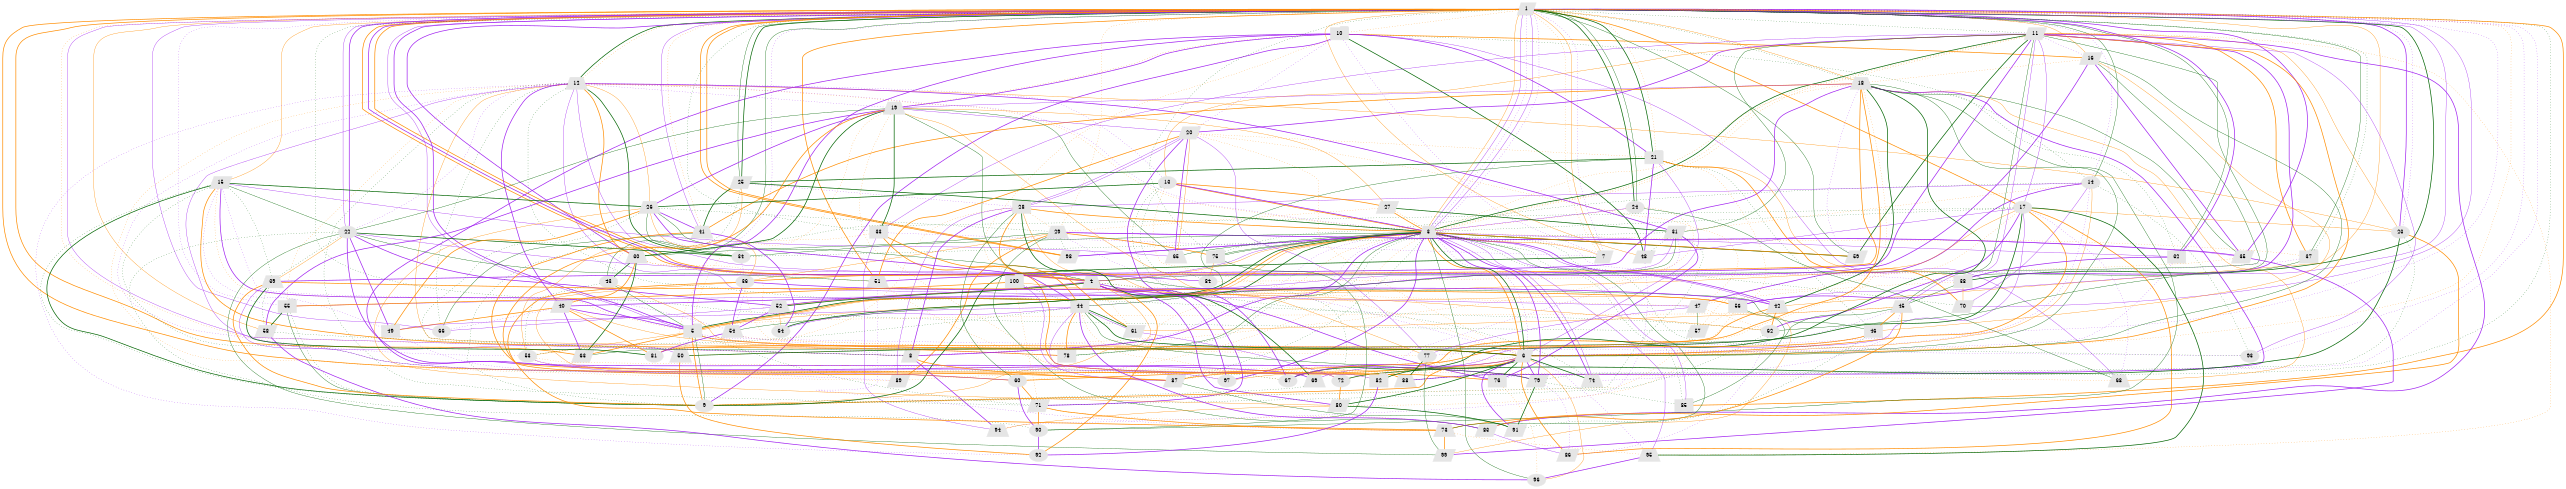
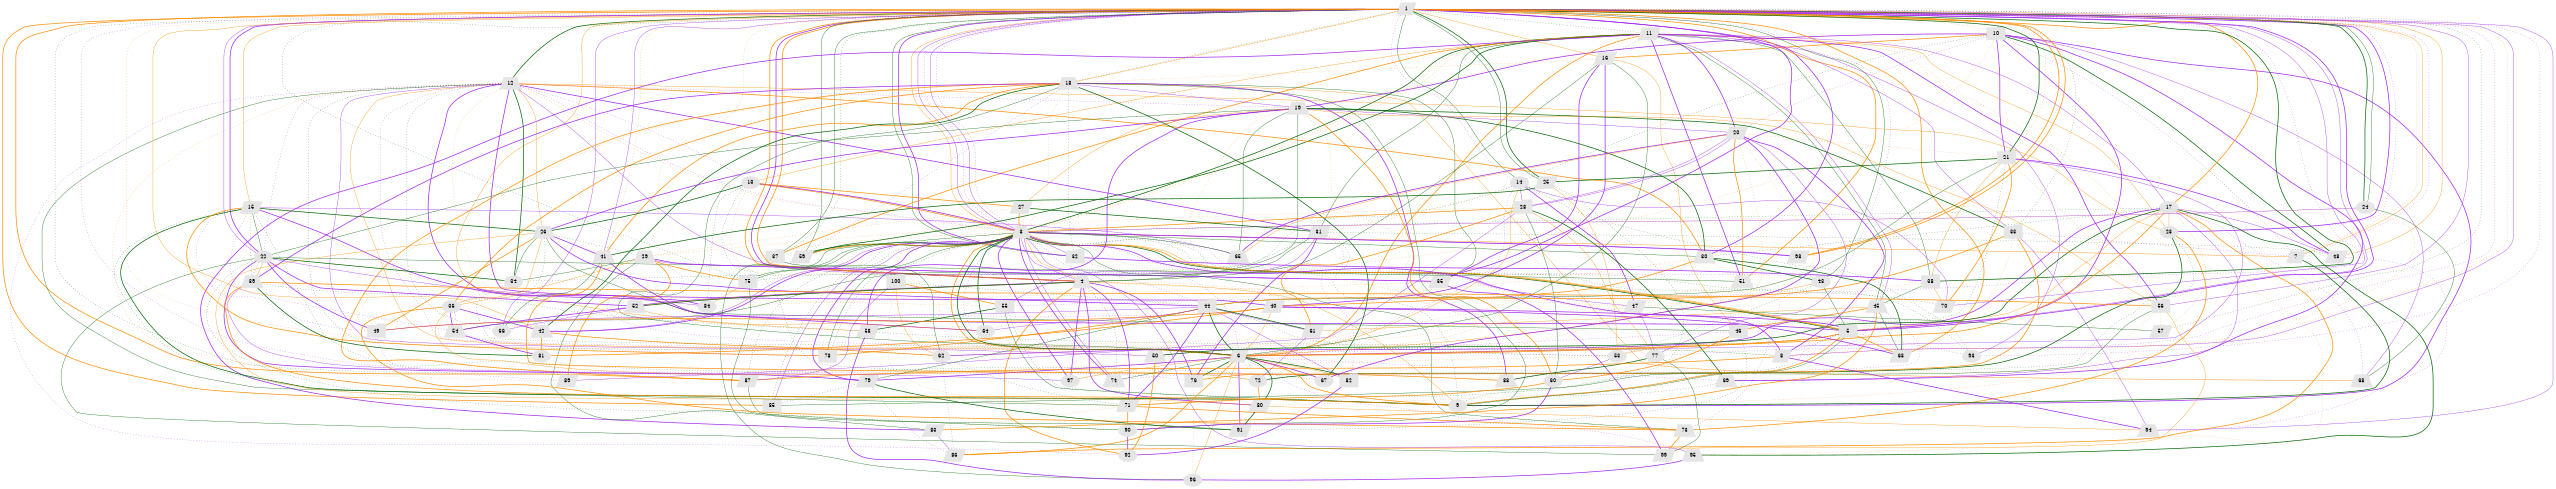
edge "1" -- "94": added
edge "25" -- "3": removed
edge "29" -- "98": removed
edge "28" -- "8": now "20" -- "8"
edge "12" -- "84": style solid -> bold
edge "6" -- "74": style bold -> solid
edge "12" -- "71": style dotted -> solid
edge "44" -- "83": now "44" -- "71"
